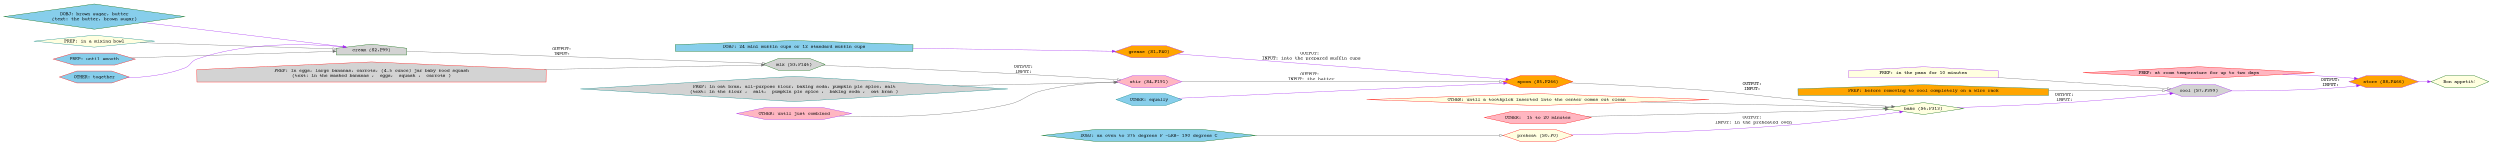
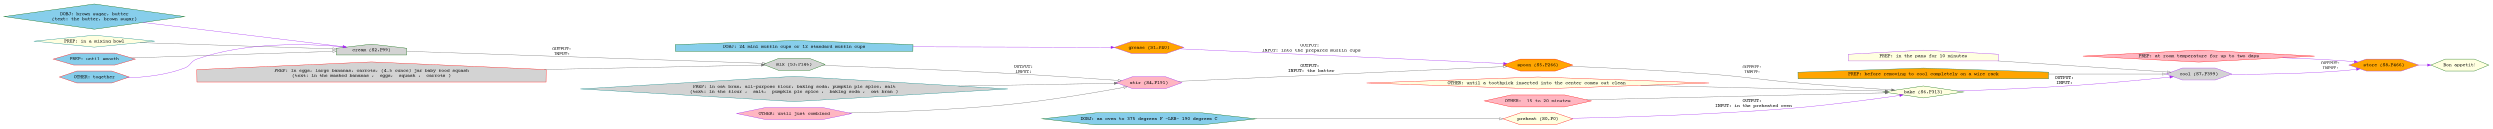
edge "PREP: until smooth" -> "cream (S2,P99)": arrowhead normal -> onormal
node "OTHER: equally": removed
